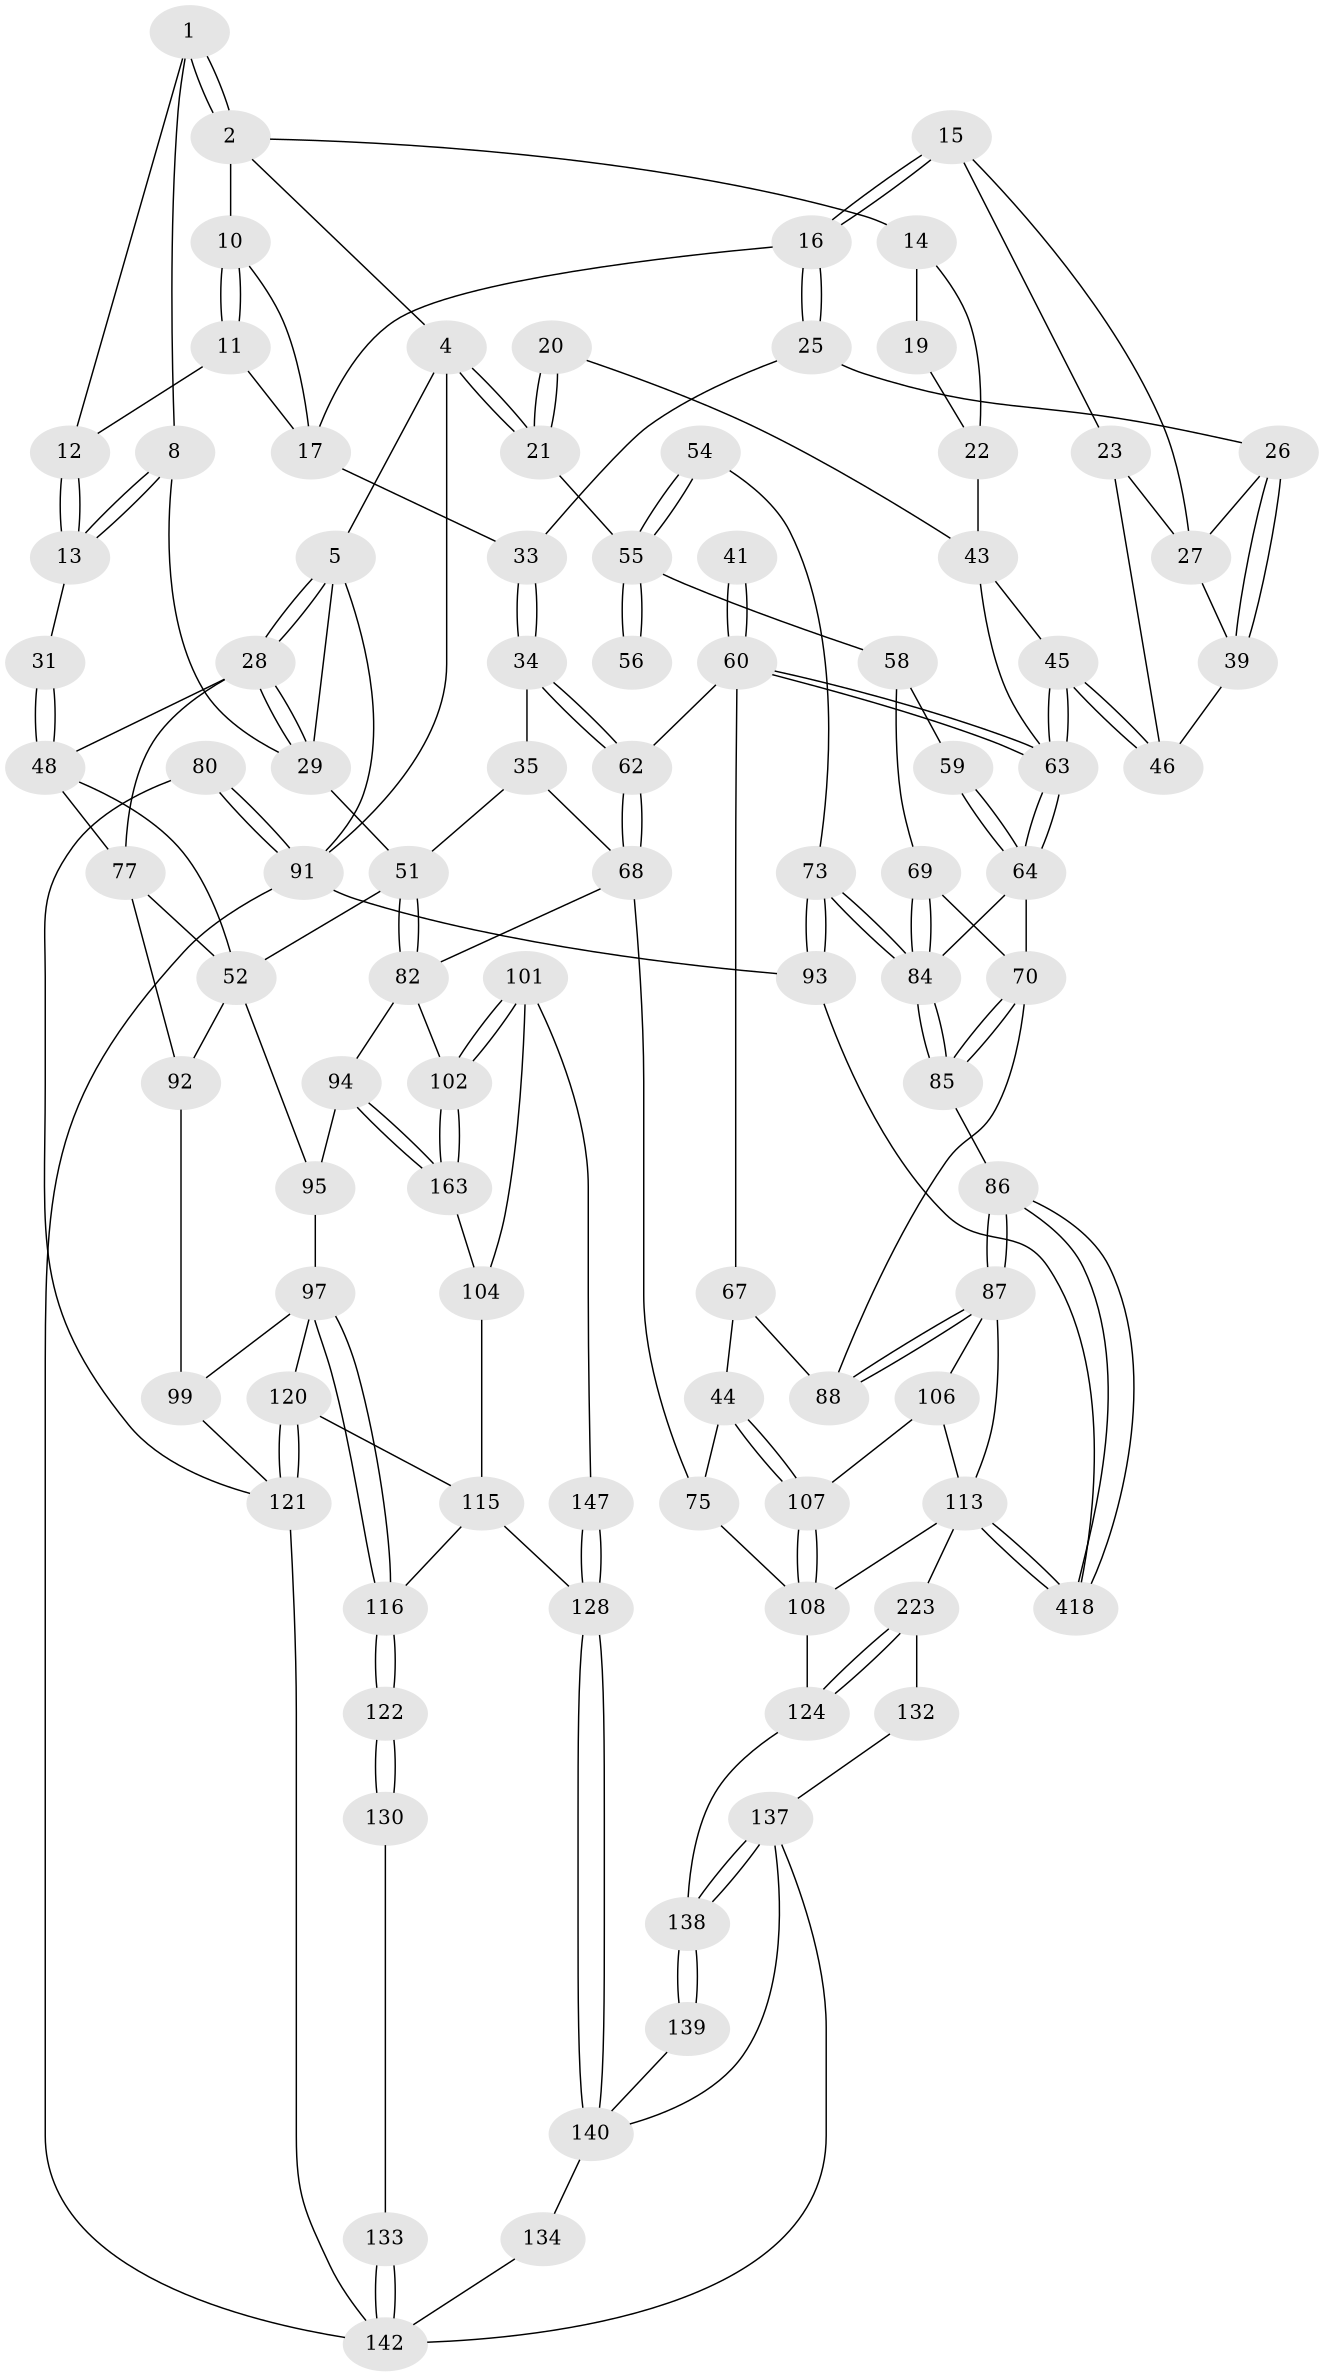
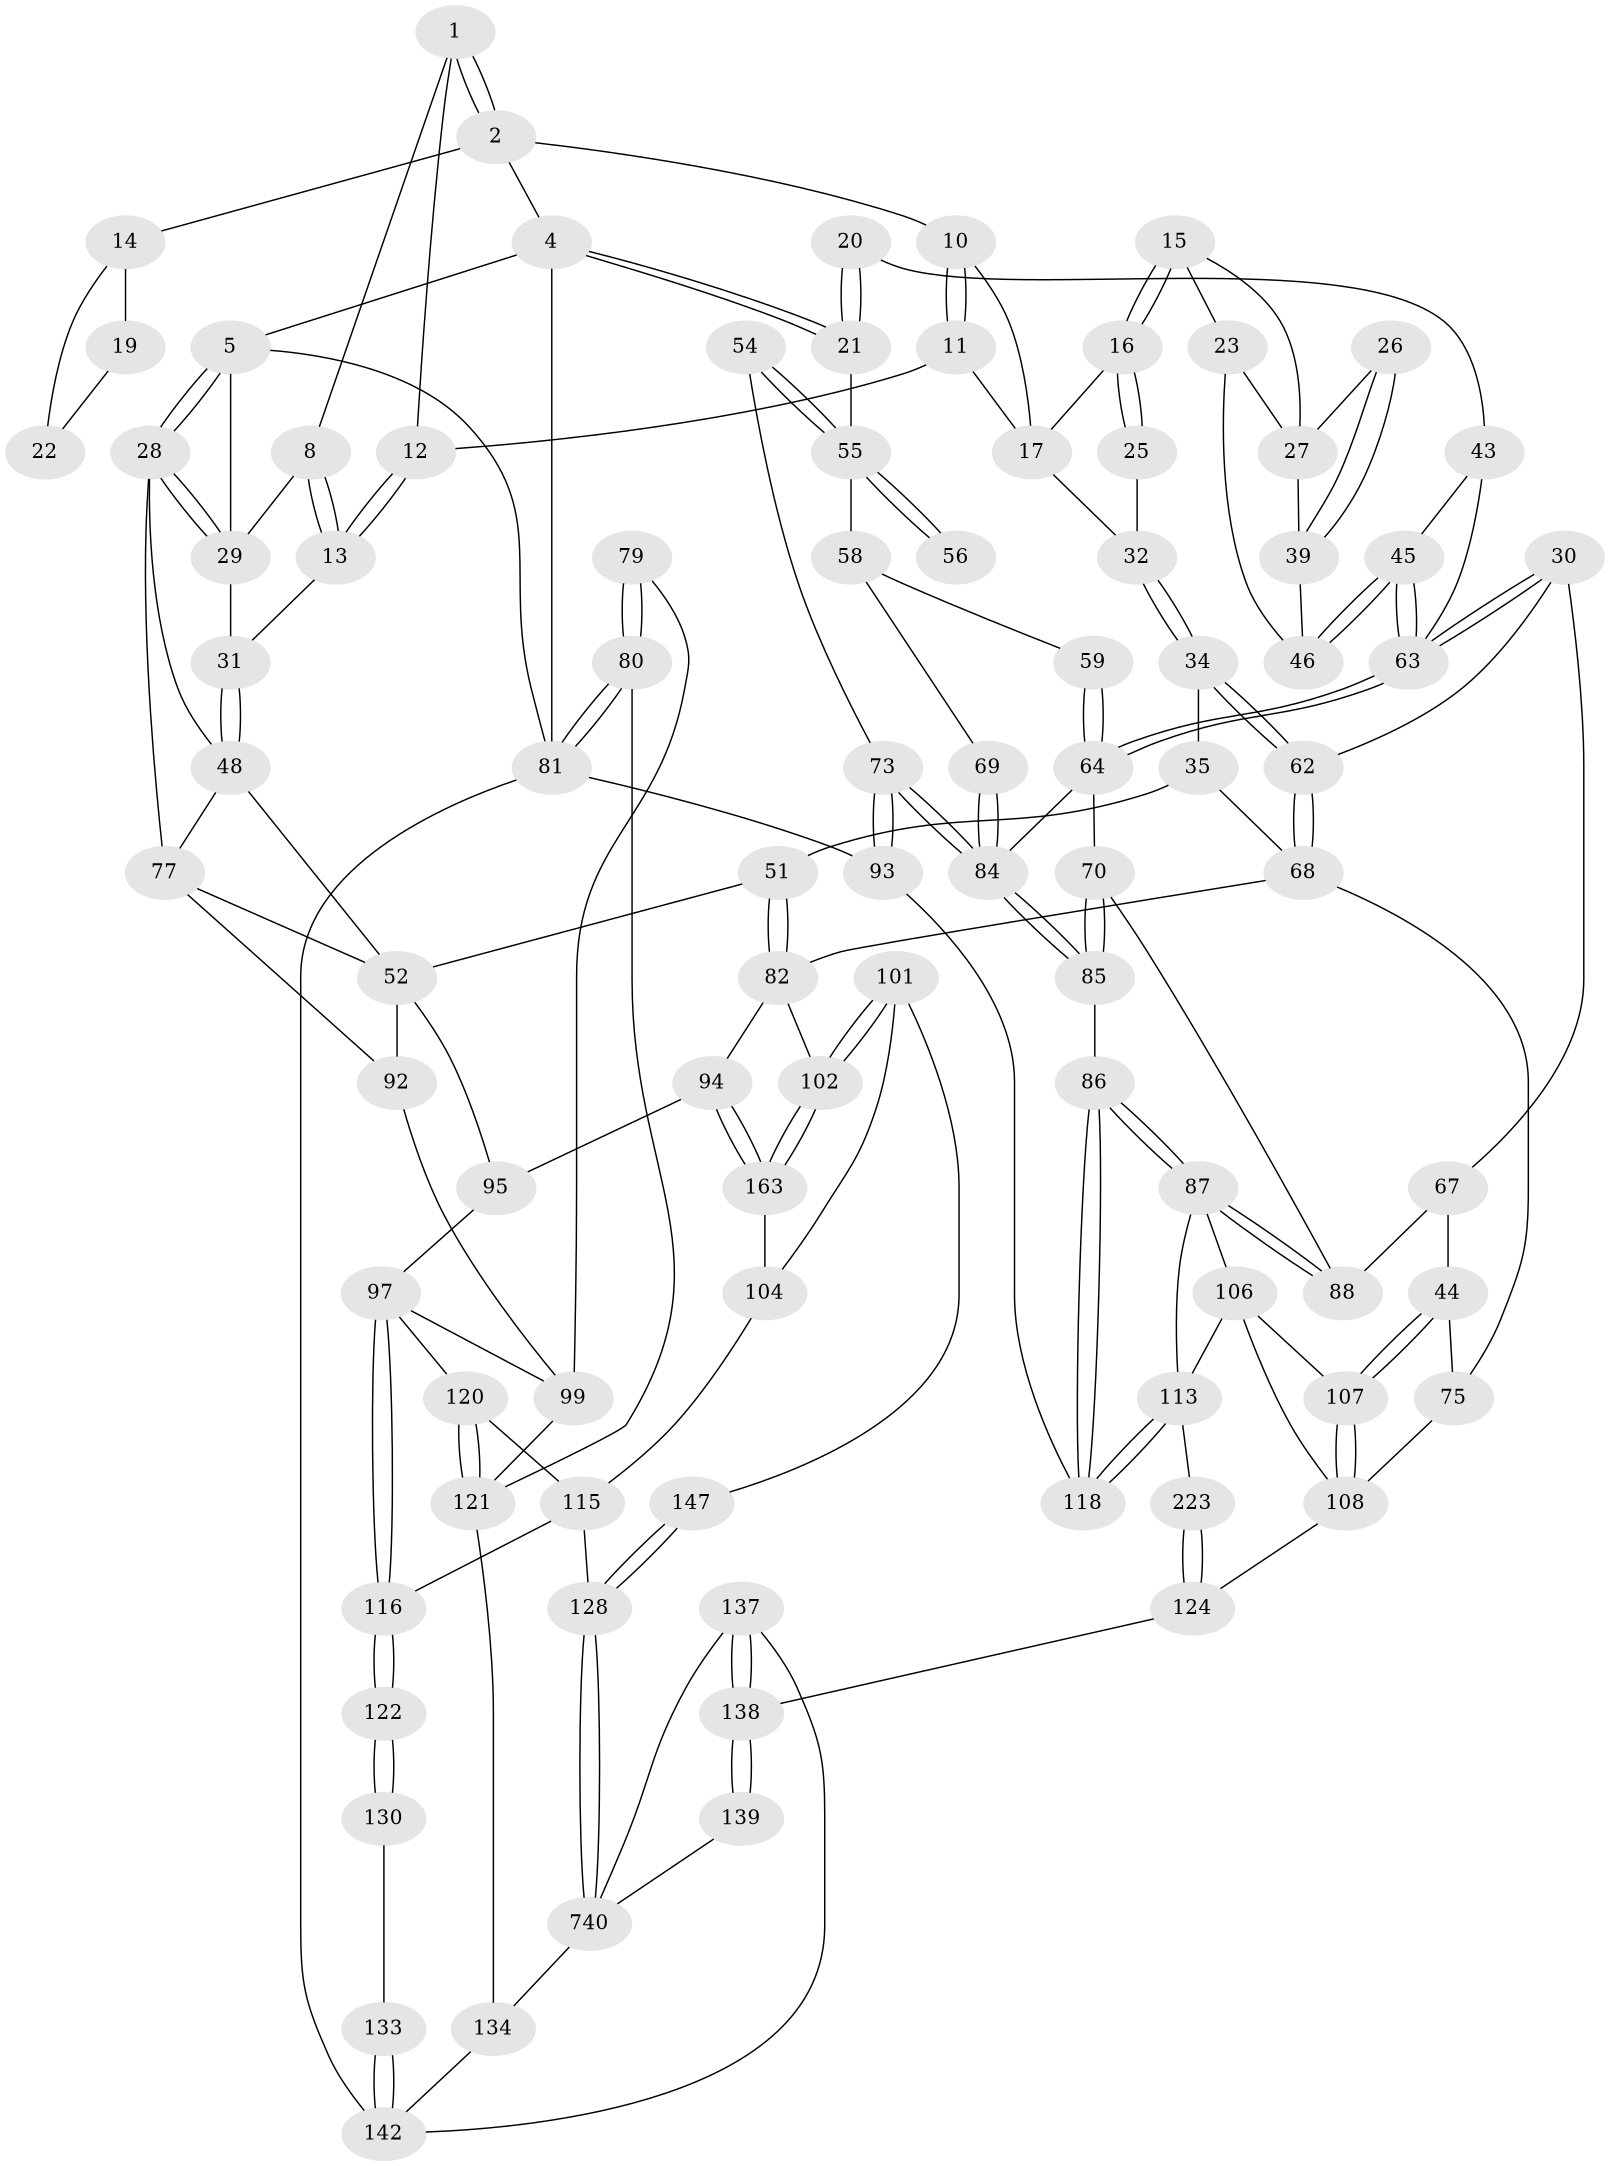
edge "25" -- "26": removed
edge "22" -- "43": removed
node "33": label "33" -> "32"
node "79": added
node "41": removed
node "60": label "60" -> "30"
edge "29" -- "51": now "29" -- "31"
node "91": label "91" -> "81"
edge "69" -- "70": removed
edge "113" -- "108": now "106" -- "108"
node "418": label "418" -> "118"
node "132": removed
edge "121" -- "142": now "121" -- "134"
node "140": label "140" -> "740"
